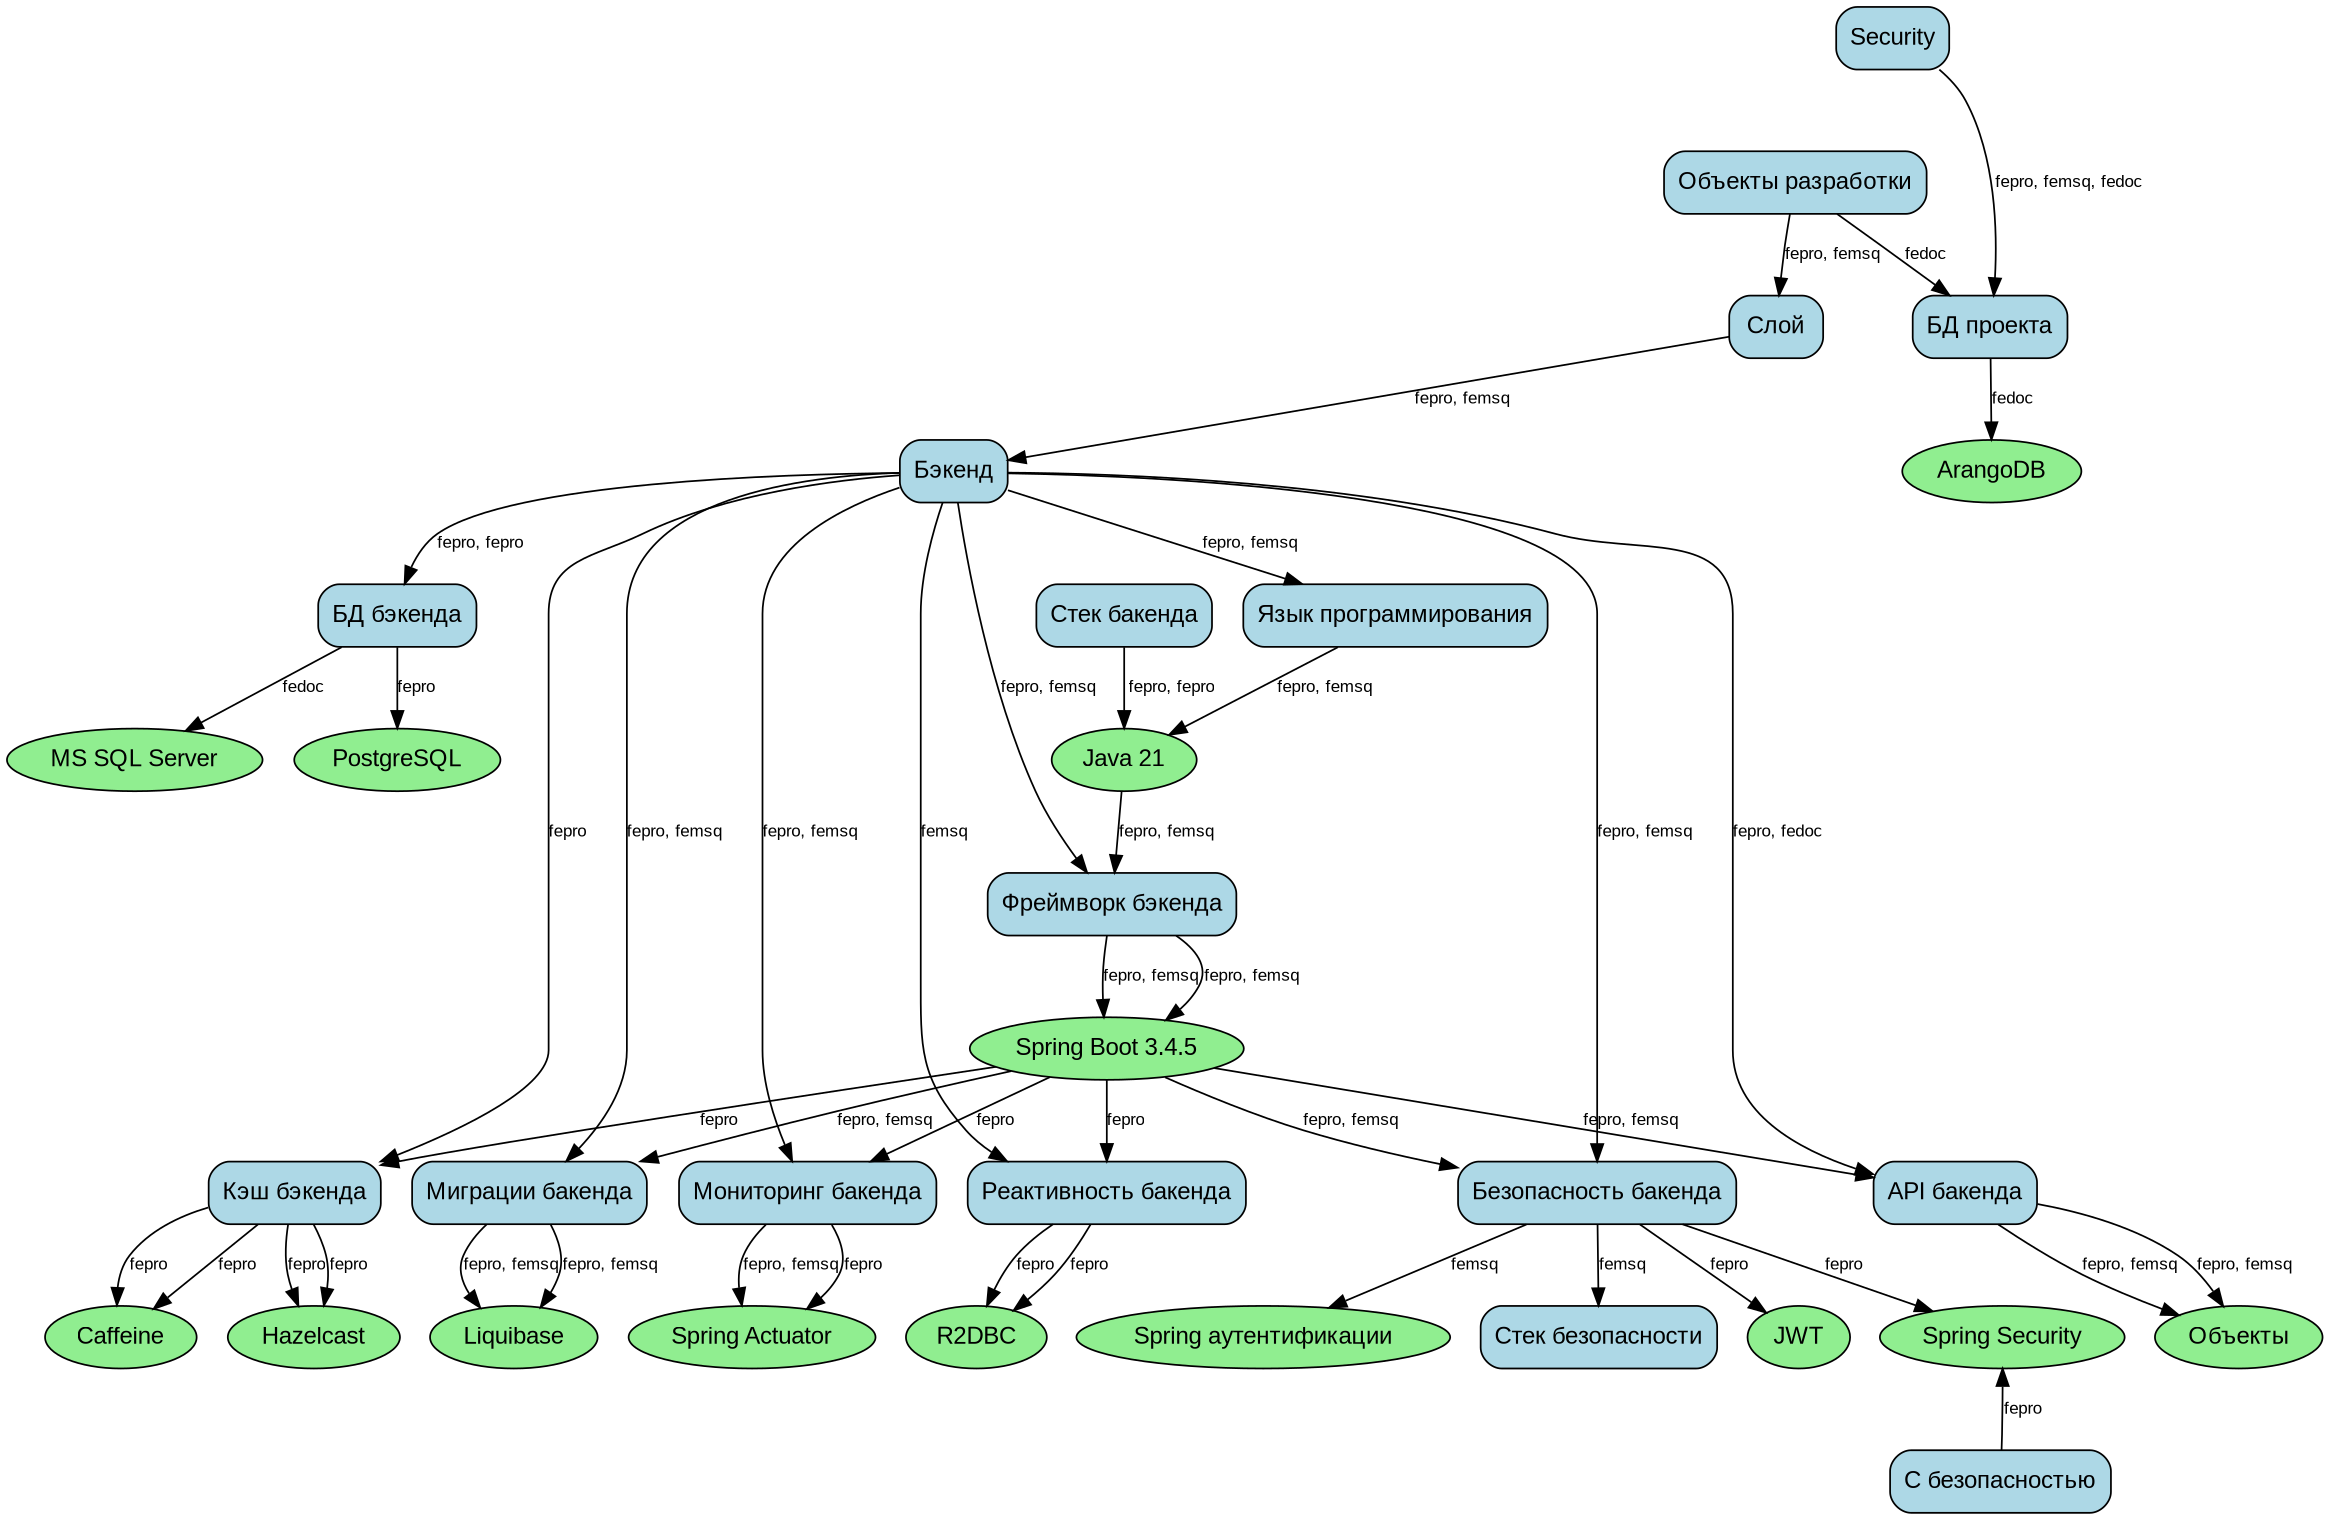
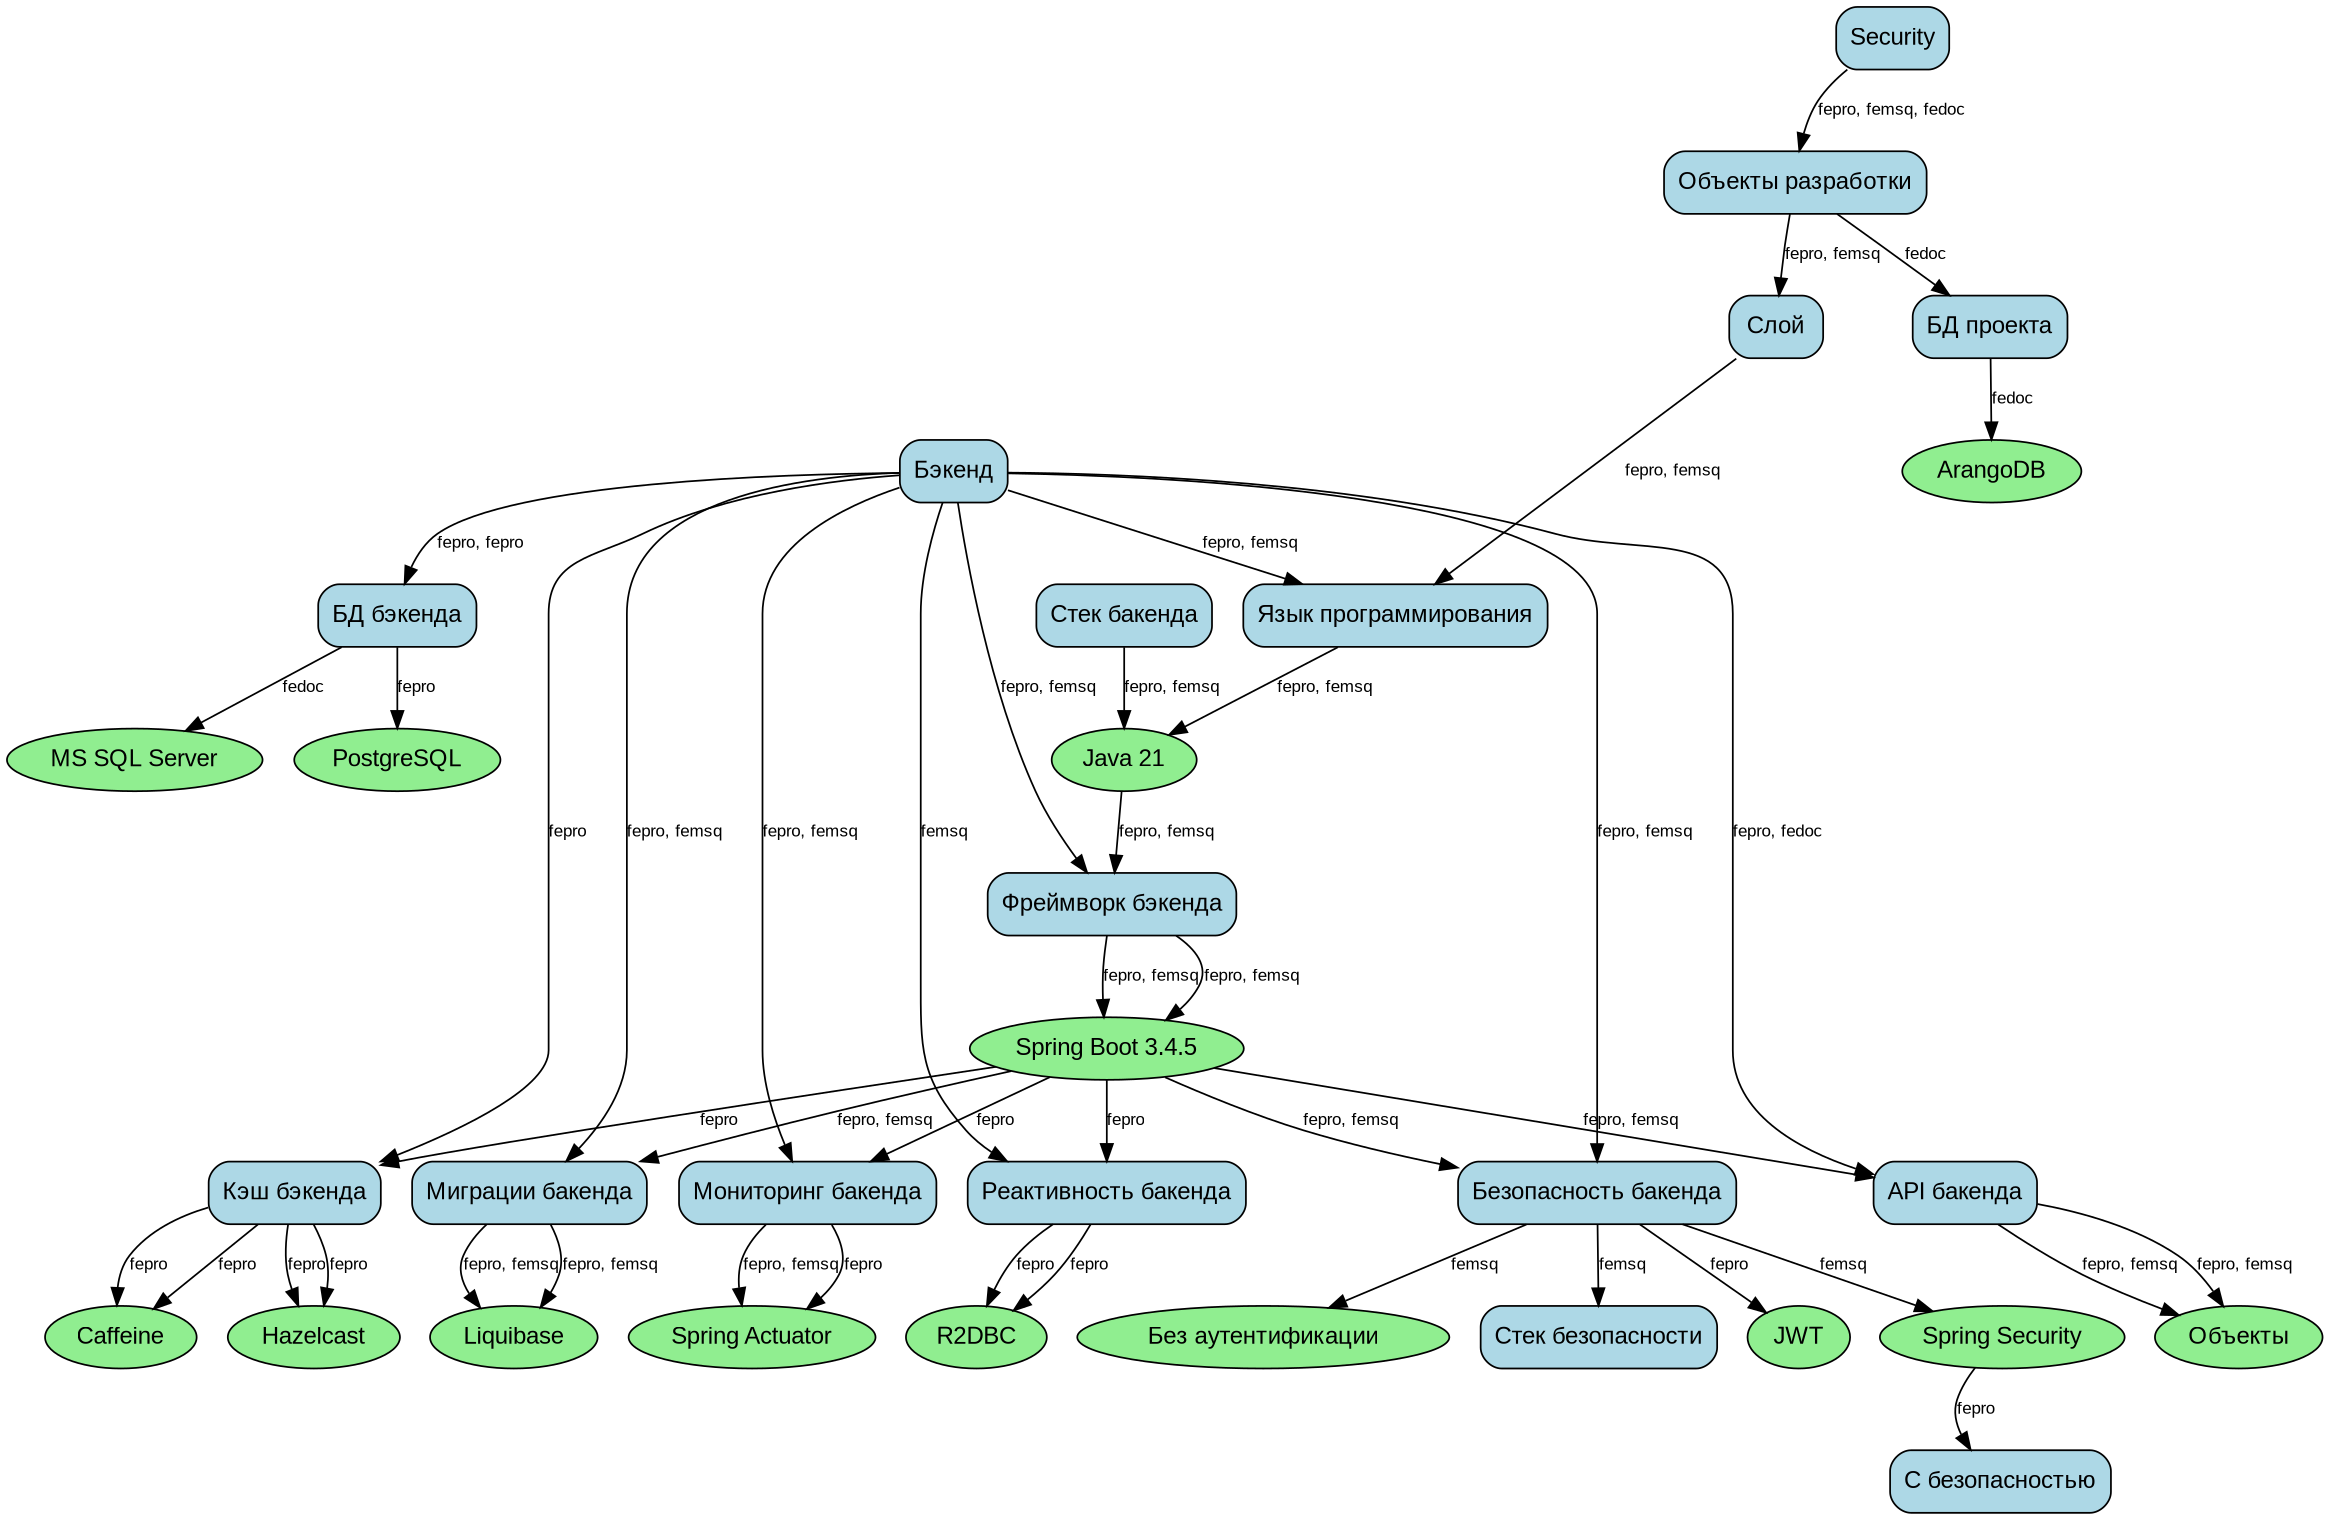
edge "Security" -> "БД проекта": now "Security" -> "Объекты разработки"
edge "Слой" -> "Бэкенд": now "Слой" -> "Язык программирования"
edge "Стек бакенда" -> "Java 21": label "fepro, fepro" -> "fepro, femsq"
edge "Безопасность бакенда" -> "Spring Security": label "fepro" -> "femsq"
node "Spring аутентификации": label "Spring аутентификации" -> "Без аутентификации"
edge "С безопасностью" -> "Spring Security": reversed
